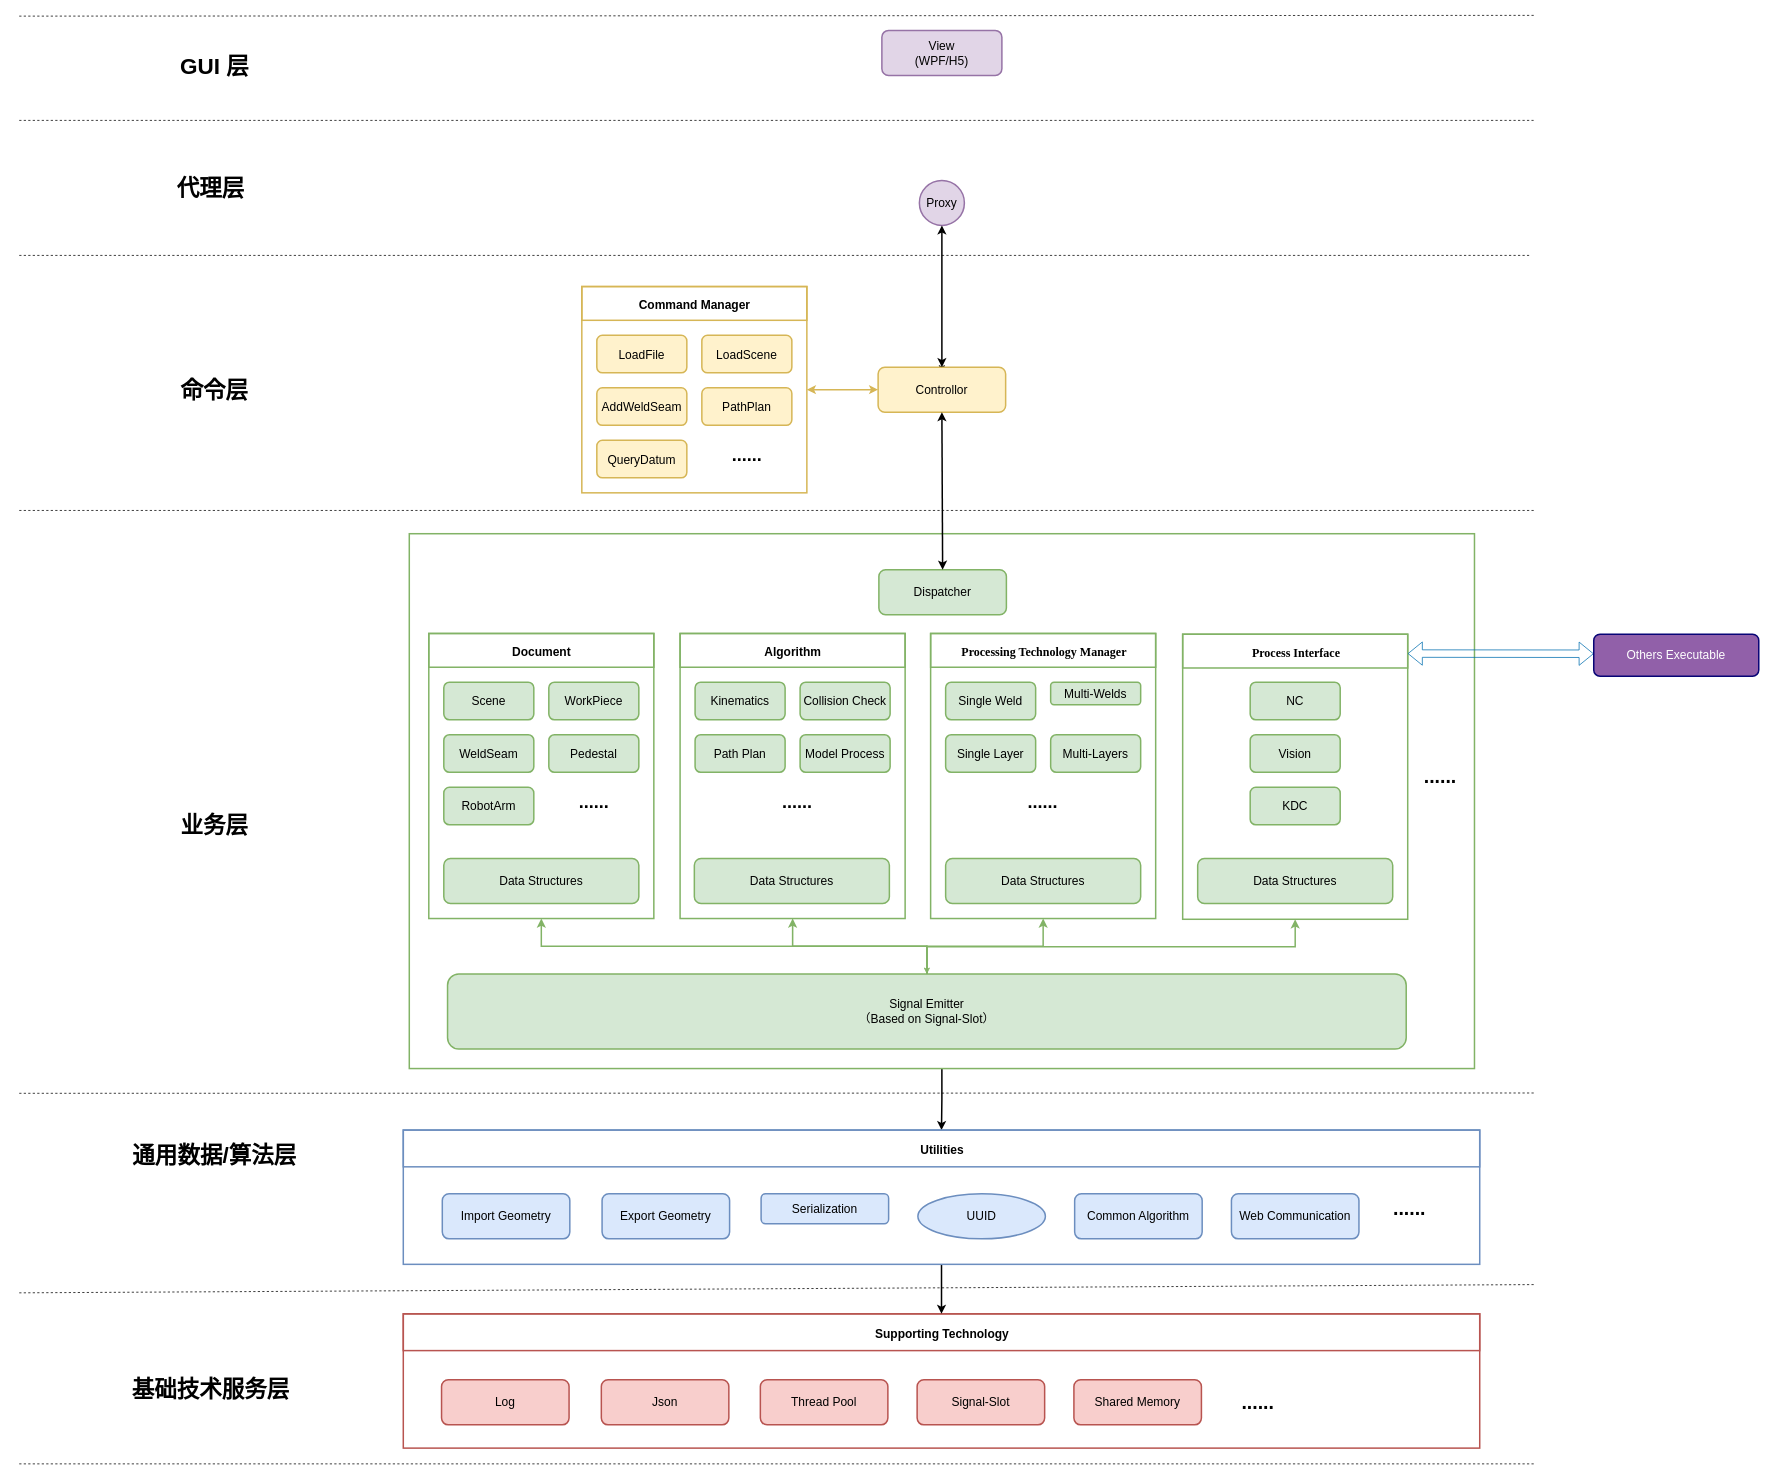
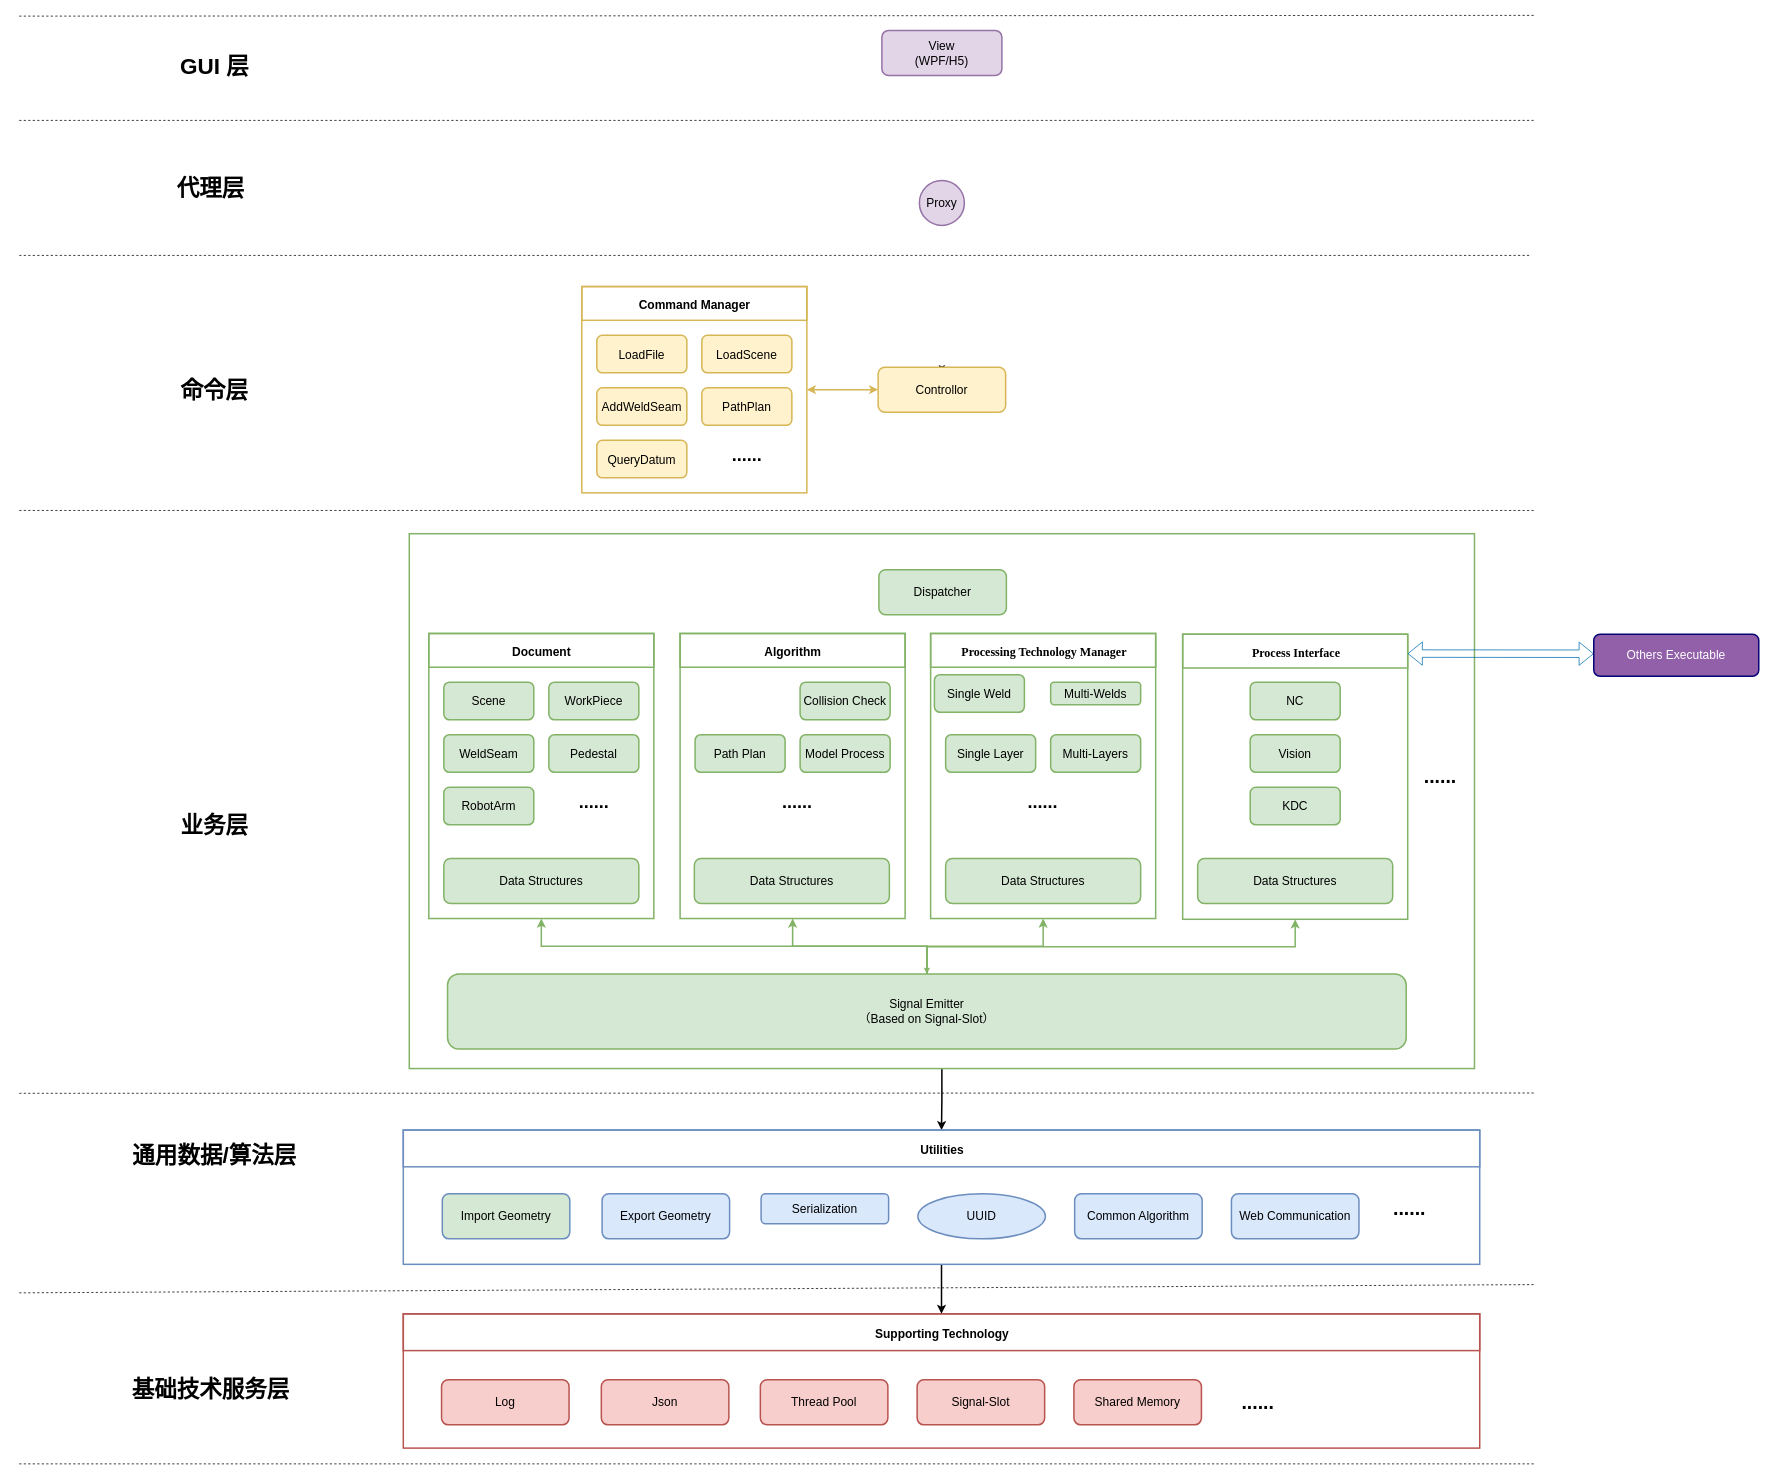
edge "Proxy" -- "Controllor": removed
edge "Controllor" -- "Dispatcher": removed
node "Kinematics": removed
node "Single Weld": moved (990, 701) -> (979, 693)
node "Import Geometry": fillcolor #dae8fc -> #d5e8d4
